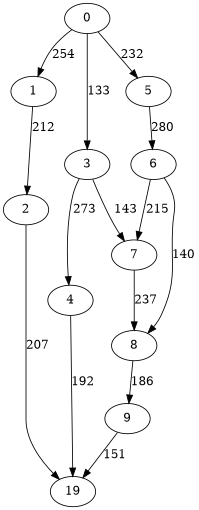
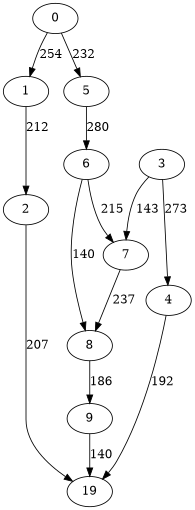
edge "0" -> "3": removed, label "133"
edge "9" -> "19": label "151" -> "140"
